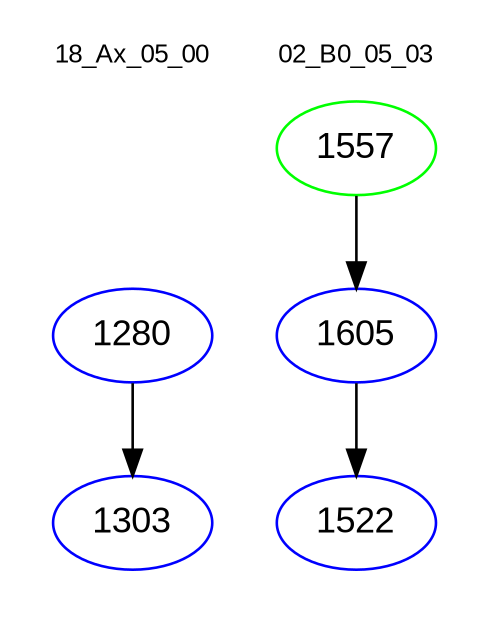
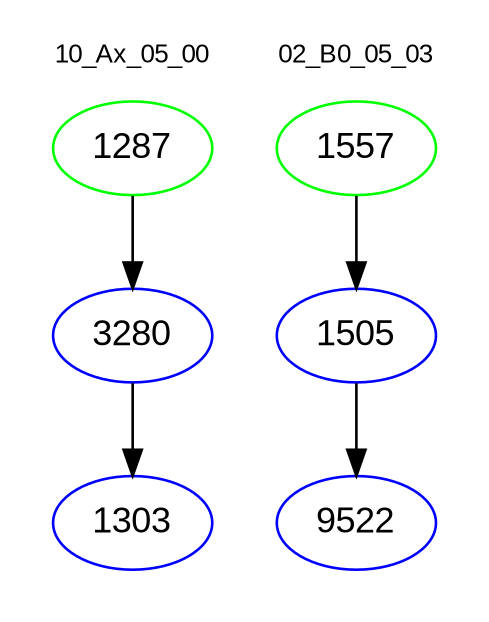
cluster "18_Ax_05_00": label "18_Ax_05_00" -> "10_Ax_05_00"
node "1287": added
node "1280": label "1280" -> "3280"
node "1605": label "1605" -> "1505"
node "1522": label "1522" -> "9522"
